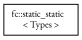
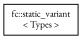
node "fc::static_static < Types >": label "fc::static_static < Types >" -> "fc::static_variant < Types >"
